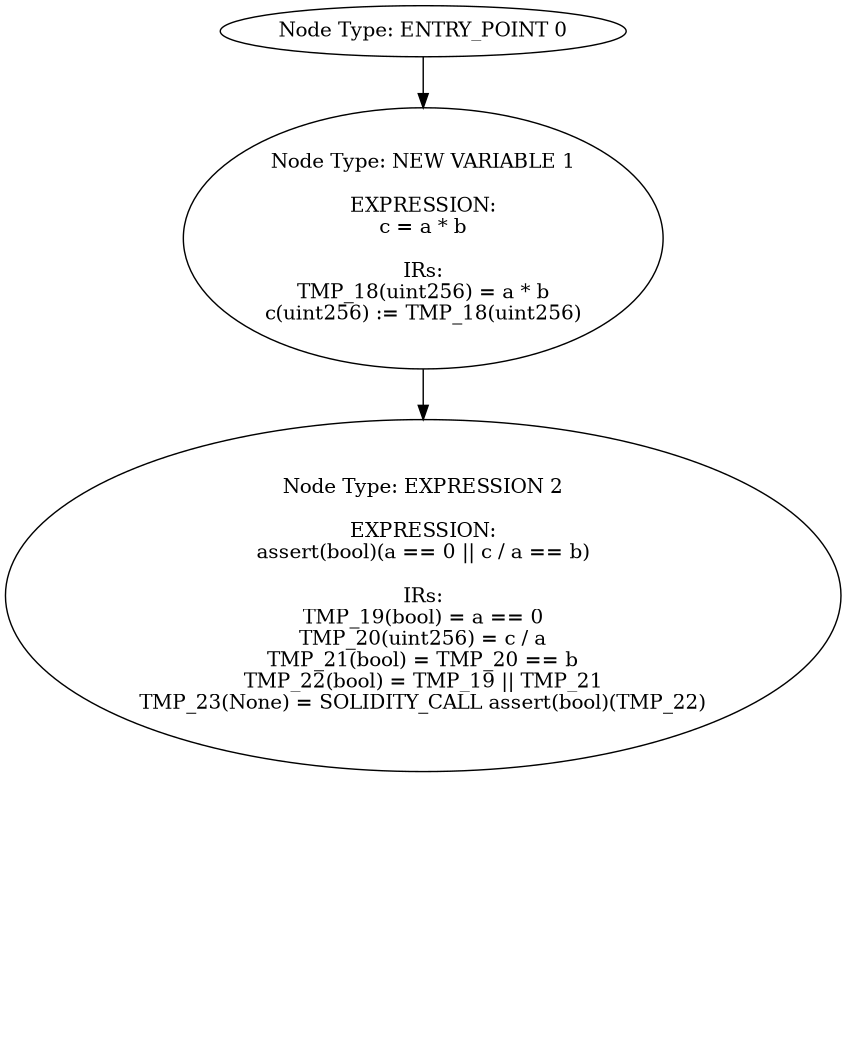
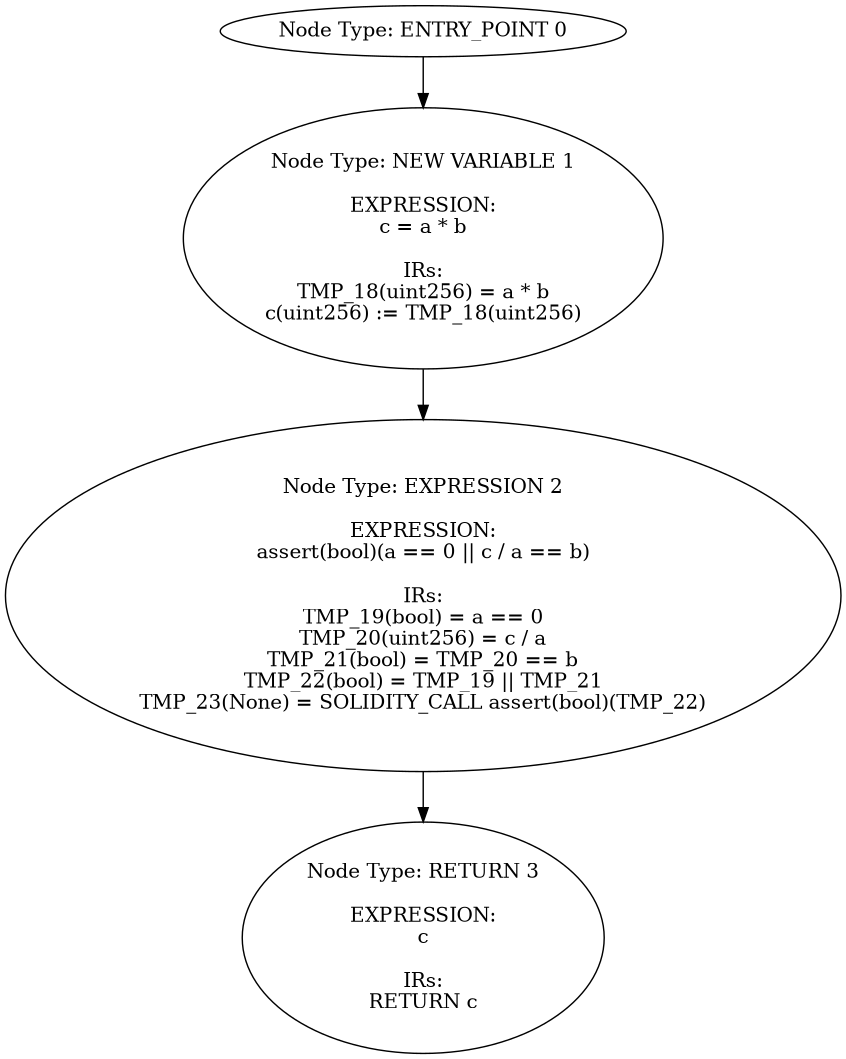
node "Node Type: RETURN 3 EXPRESSION: c IRs: RETURN c": added
